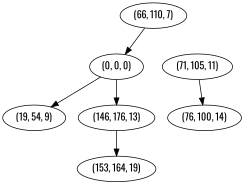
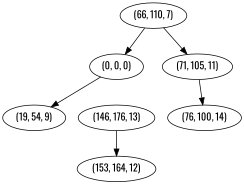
edge "(66, 110, 7)" -> "(71, 105, 11)": added
edge "(0, 0, 0)" -> "(146, 176, 13)": removed
node "(153, 164, 19)": label "(153, 164, 19)" -> "(153, 164, 12)"
